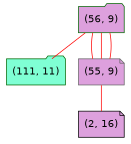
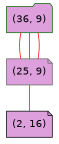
node "(56, 9)": label "(56, 9)" -> "(36, 9)"
node "(111, 11)": removed
node "(55, 9)": label "(55, 9)" -> "(25, 9)"
